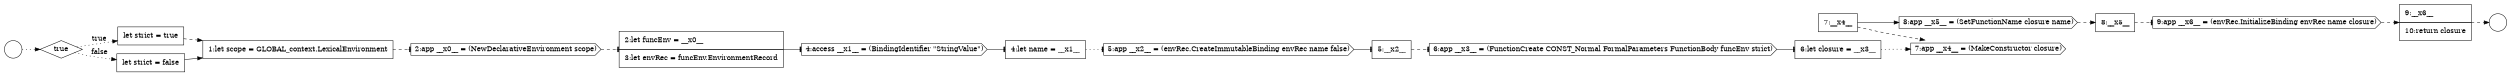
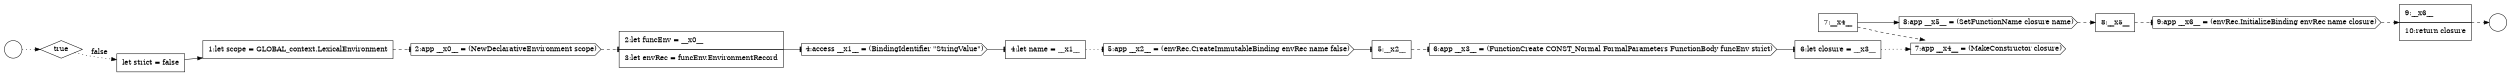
node "let strict = true": removed
